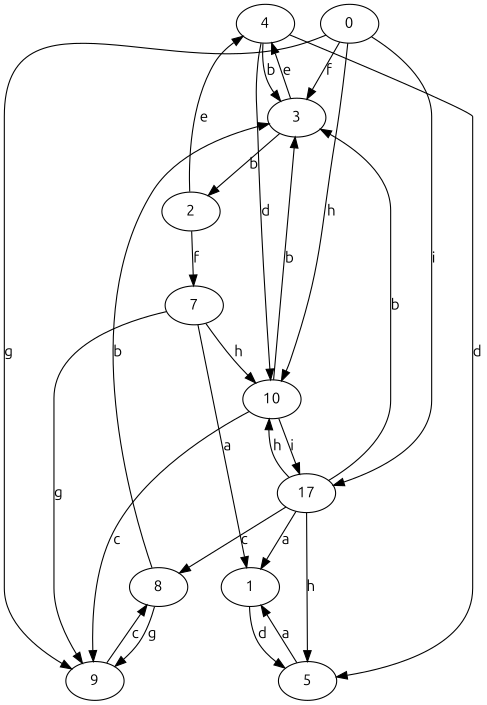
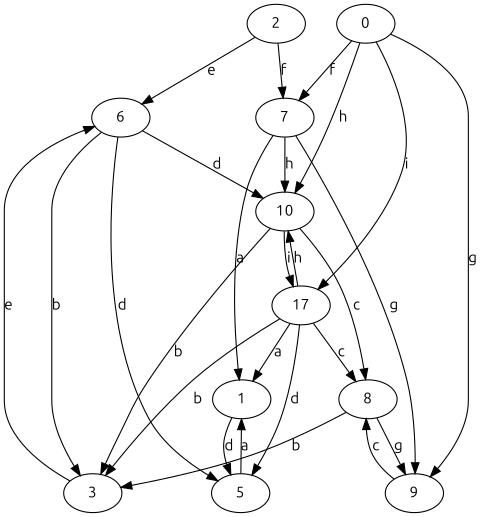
node "4": label "4" -> "6"
edge "0" -> "3": now "0" -> "7"
edge "3" -> "2": removed, label "b"
edge "10" -> "9": now "10" -> "8"
edge "17" -> "5": label "h" -> "d"
